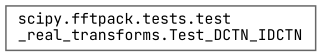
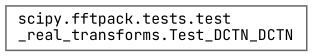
node "scipy.fftpack.tests.test _real_transforms.Test_DCTN_IDCTN": label "scipy.fftpack.tests.test _real_transforms.Test_DCTN_IDCTN" -> "scipy.fftpack.tests.test _real_transforms.Test_DCTN_DCTN"
